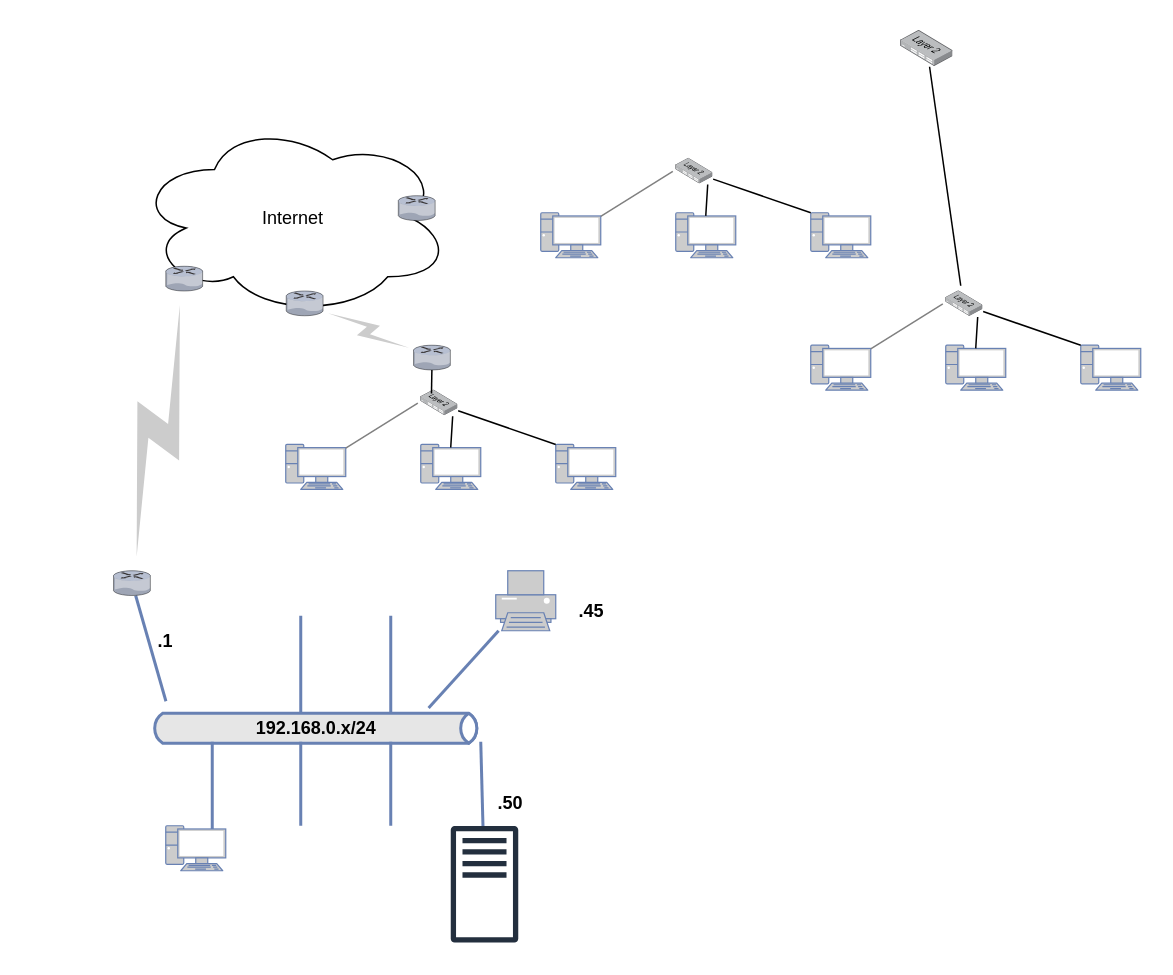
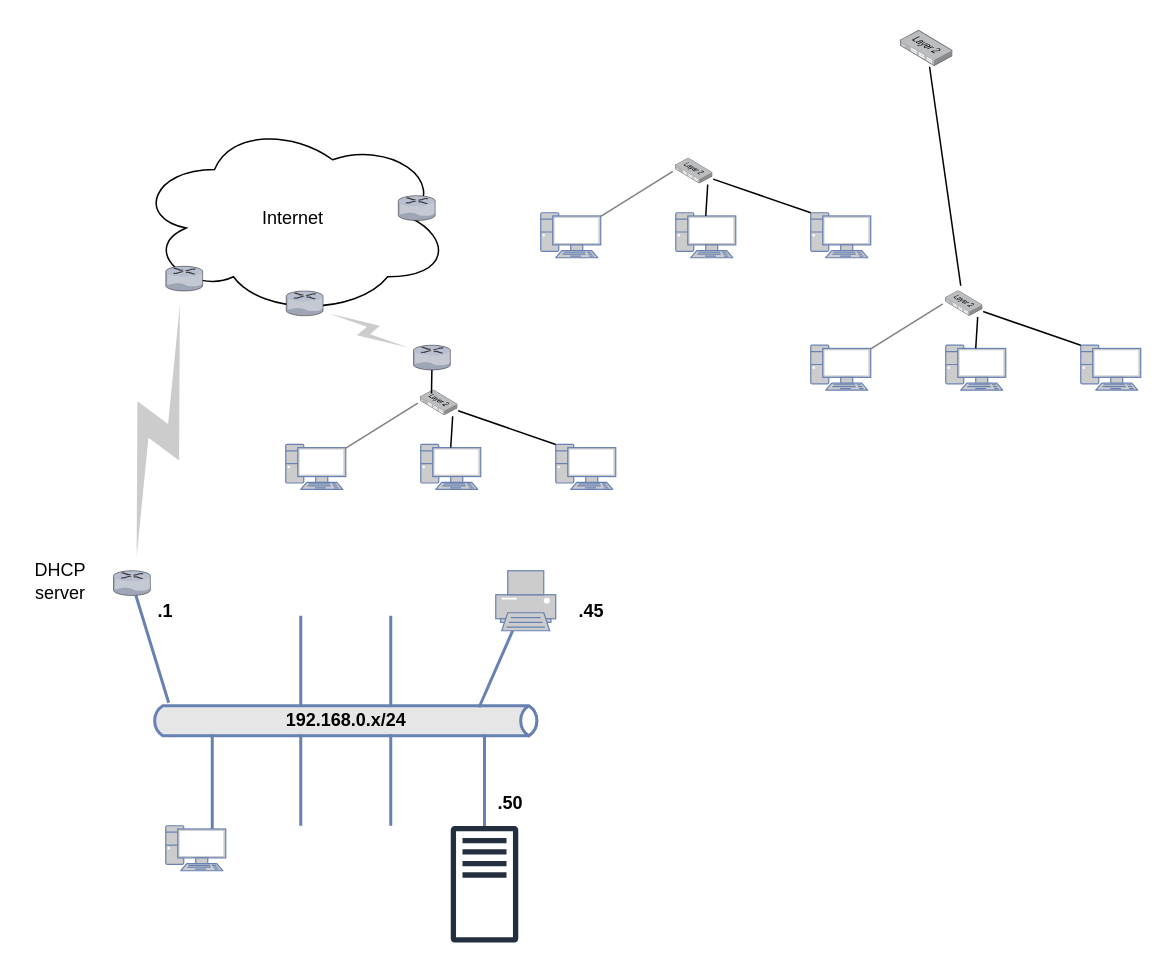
node "DHCP server": added
node ".1": moved (166, 641) -> (166, 611)
node "192.168.0.x/24": size 330x45 -> 390x30
